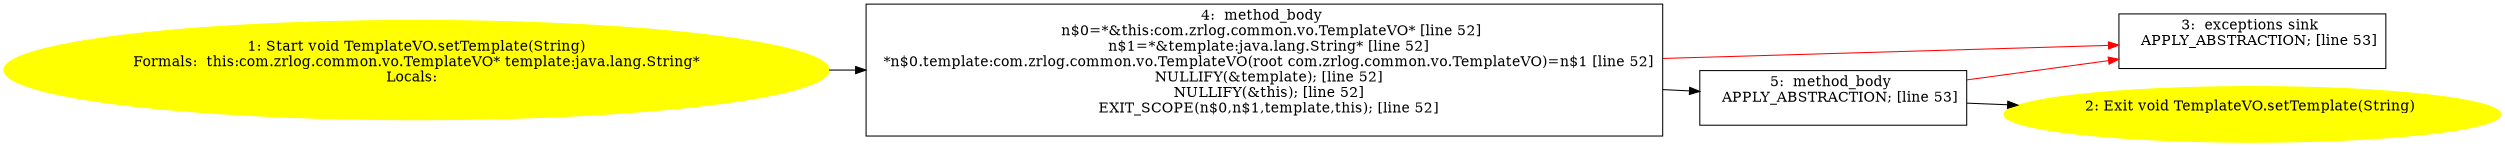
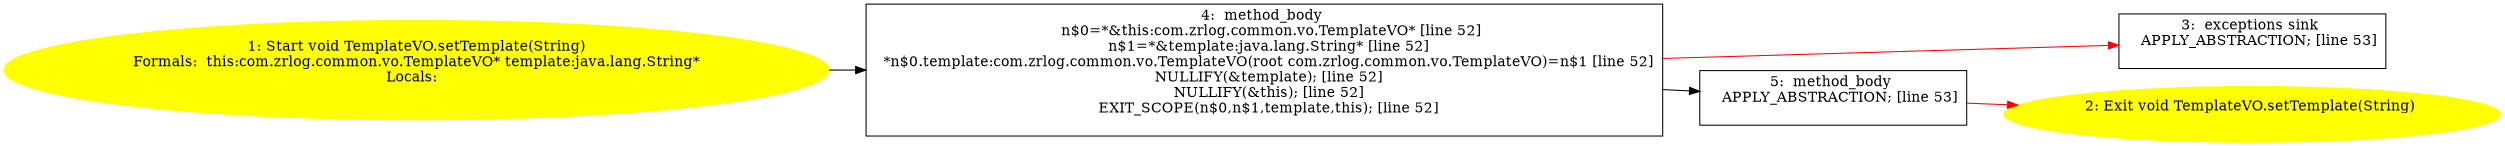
edge "5:  method_body APPLY_ABSTRACTION; [line 53]" -> "3:  exceptions sink APPLY_ABSTRACTION; [line 53]": removed
edge "5:  method_body APPLY_ABSTRACTION; [line 53]" -> "2: Exit void TemplateVO.setTemplate(String)": color black -> red
